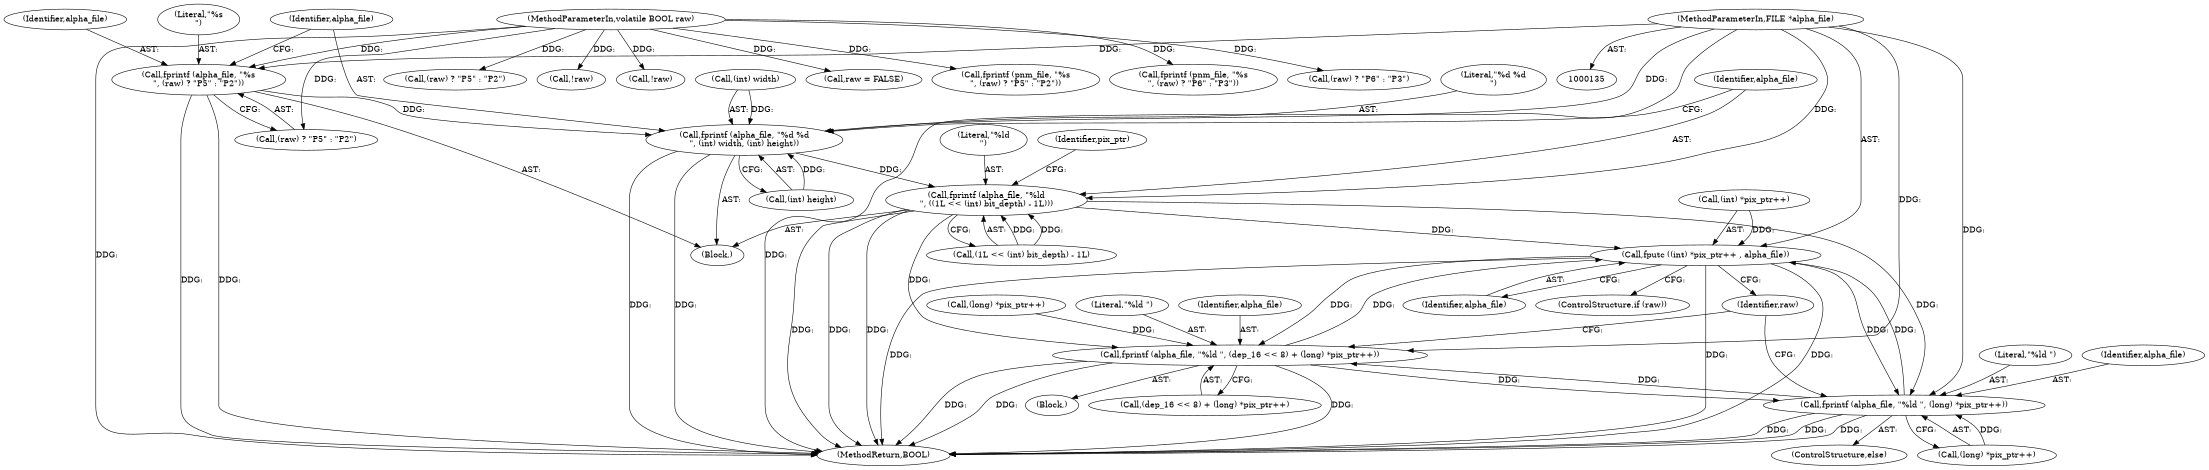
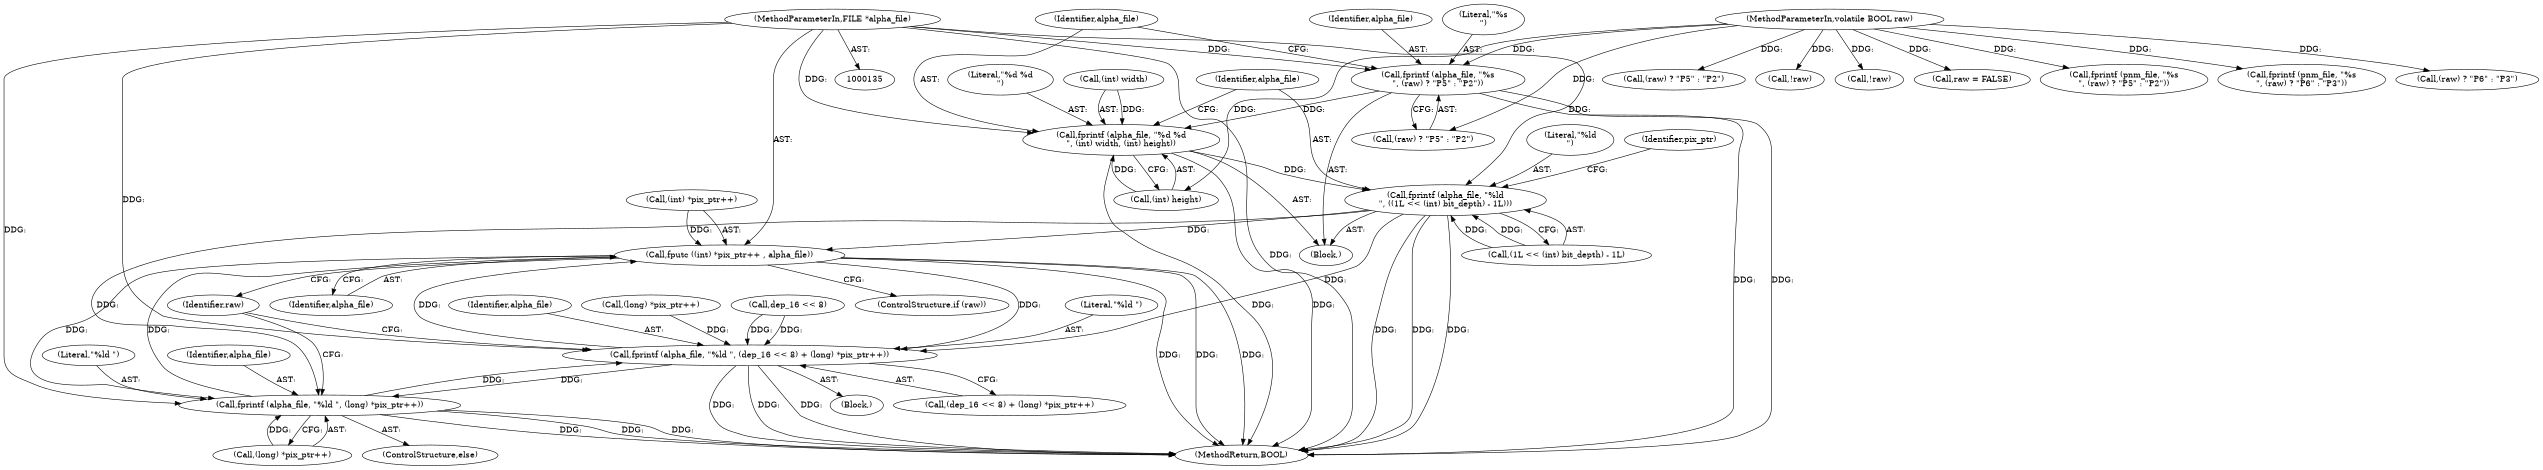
node "(Call,dep_16 << 8)": added
edge "(MethodParameterIn,volatile BOOL raw)" -> "(MethodReturn,BOOL)": now "(MethodParameterIn,volatile BOOL raw)" -> "(Call,(int) height)"
